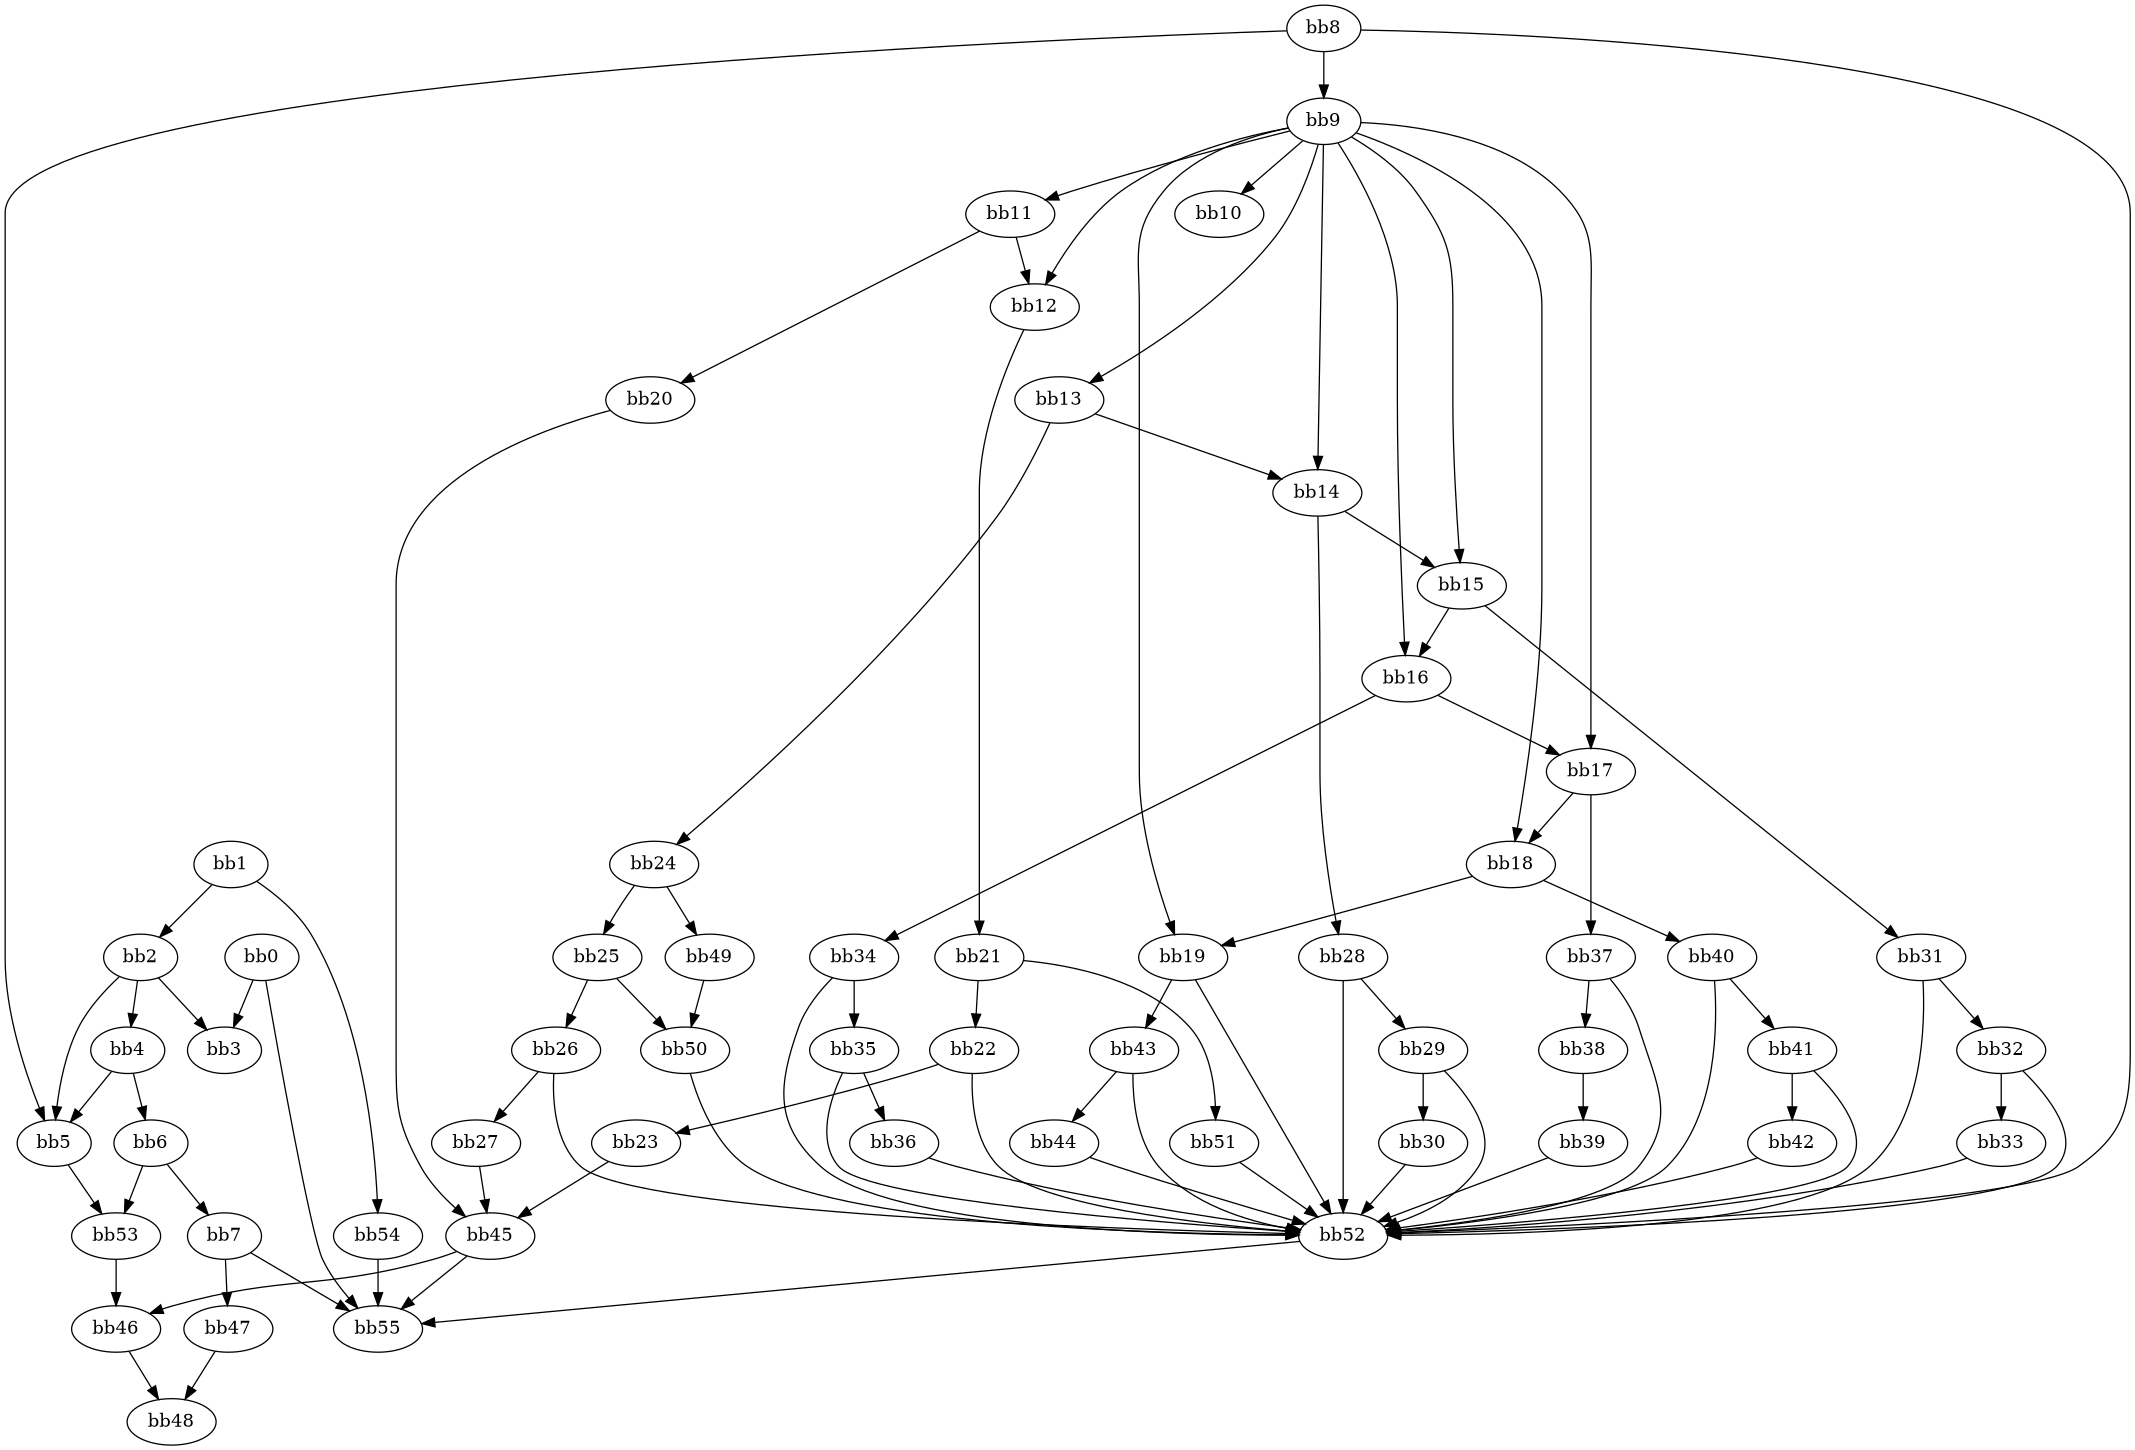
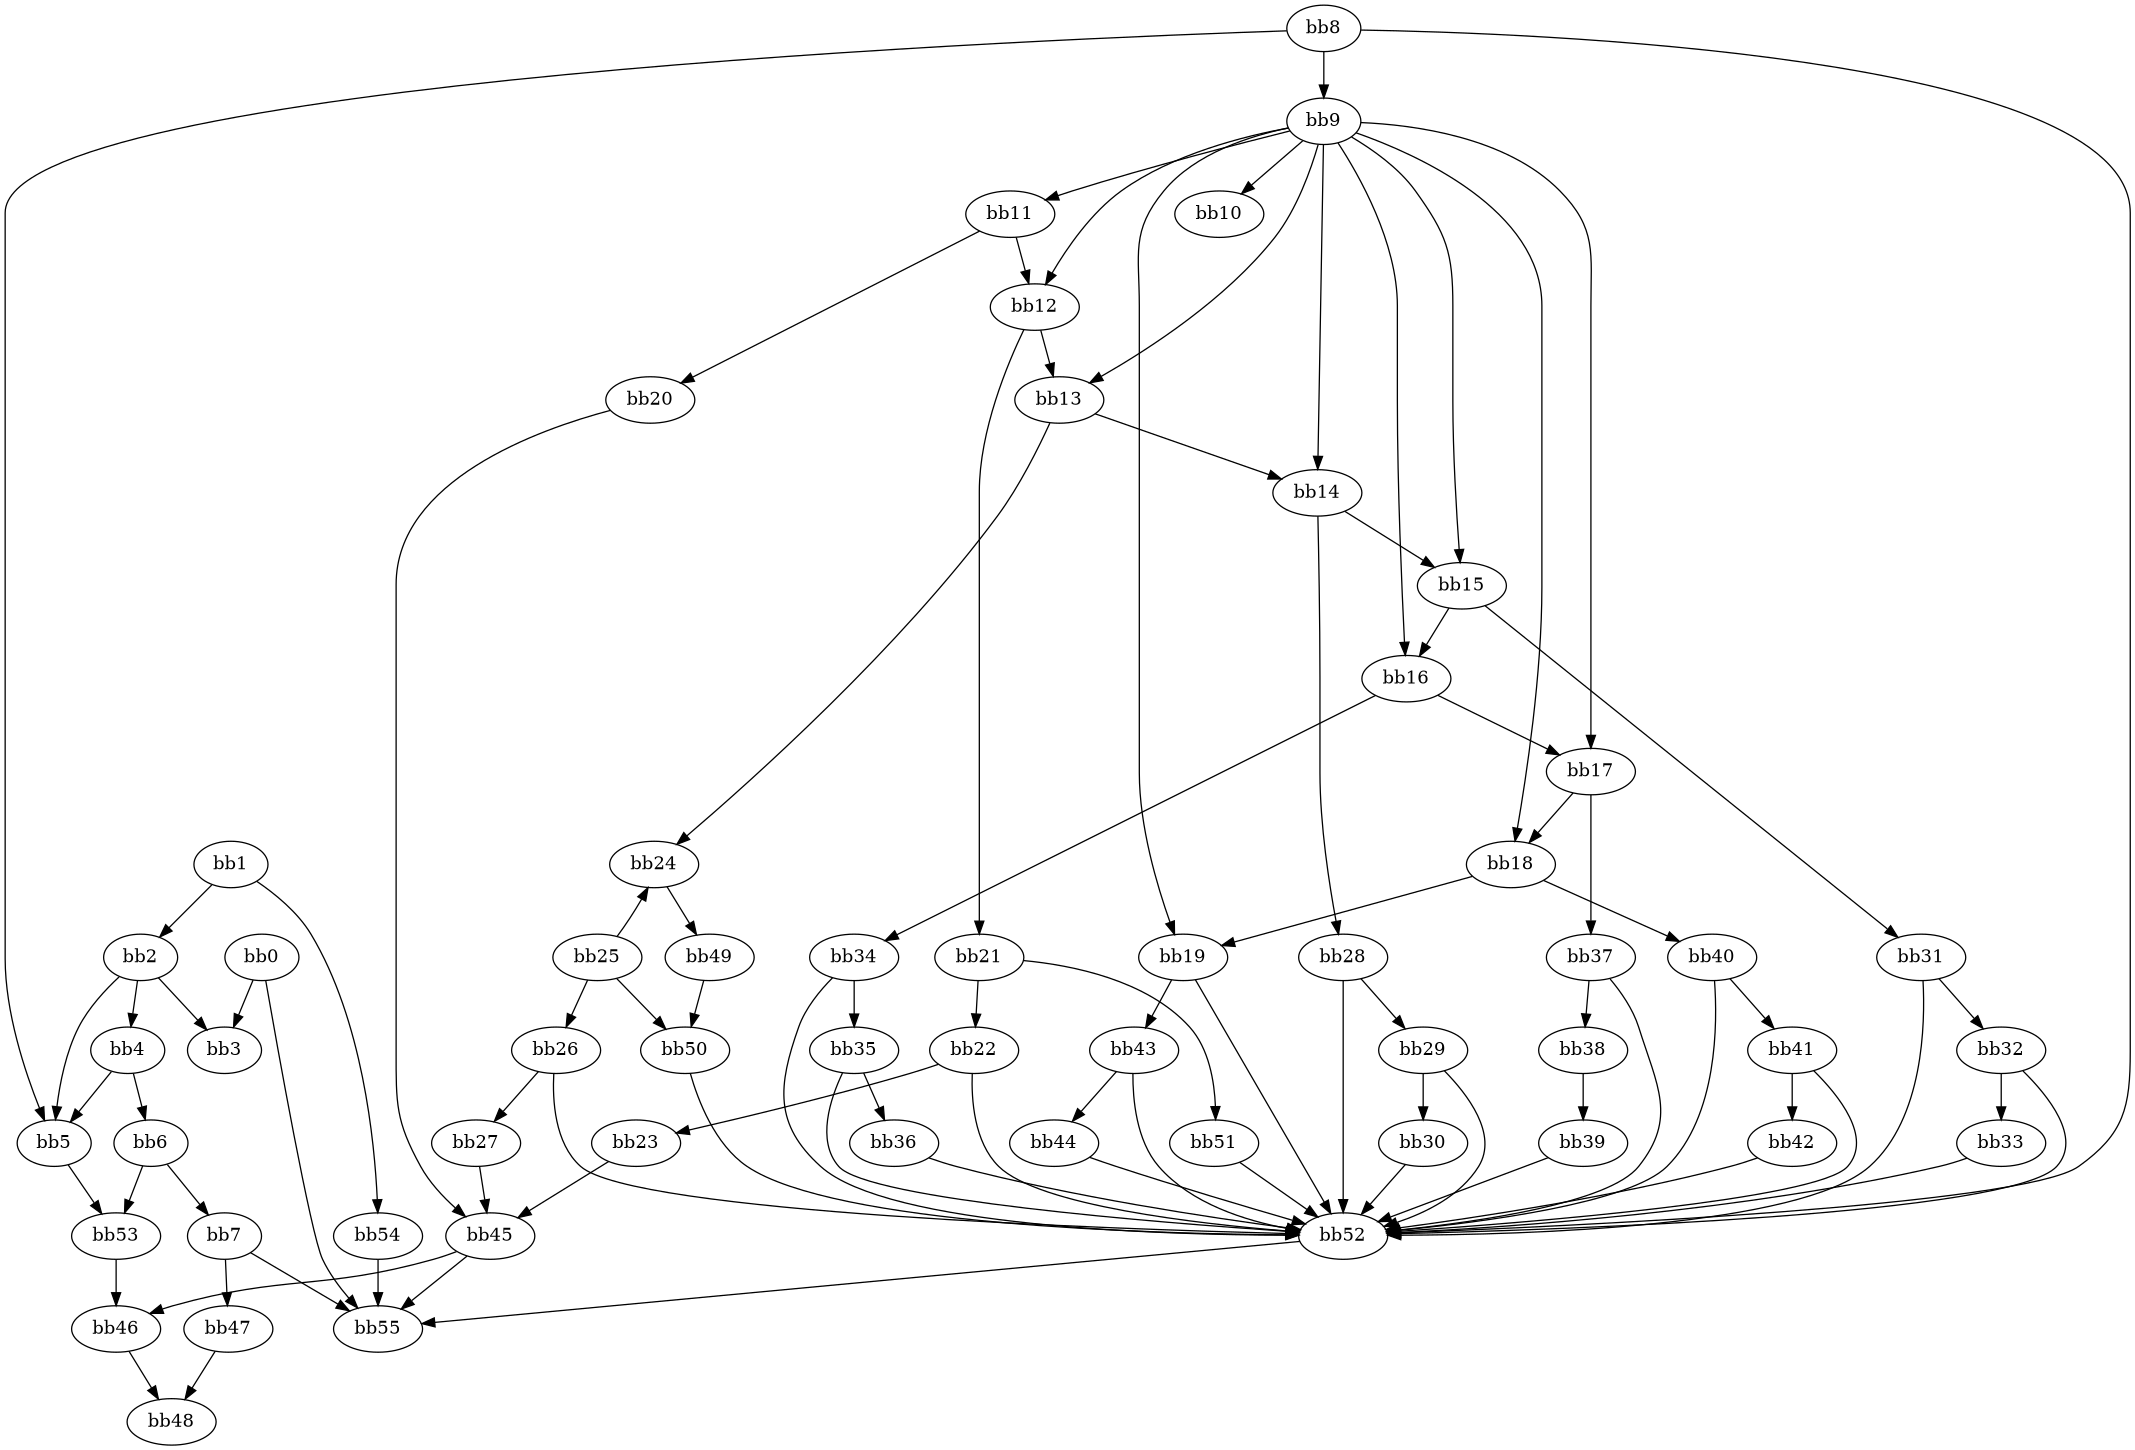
edge "bb12" -> "bb13": added
edge "bb24" -> "bb25": reversed
